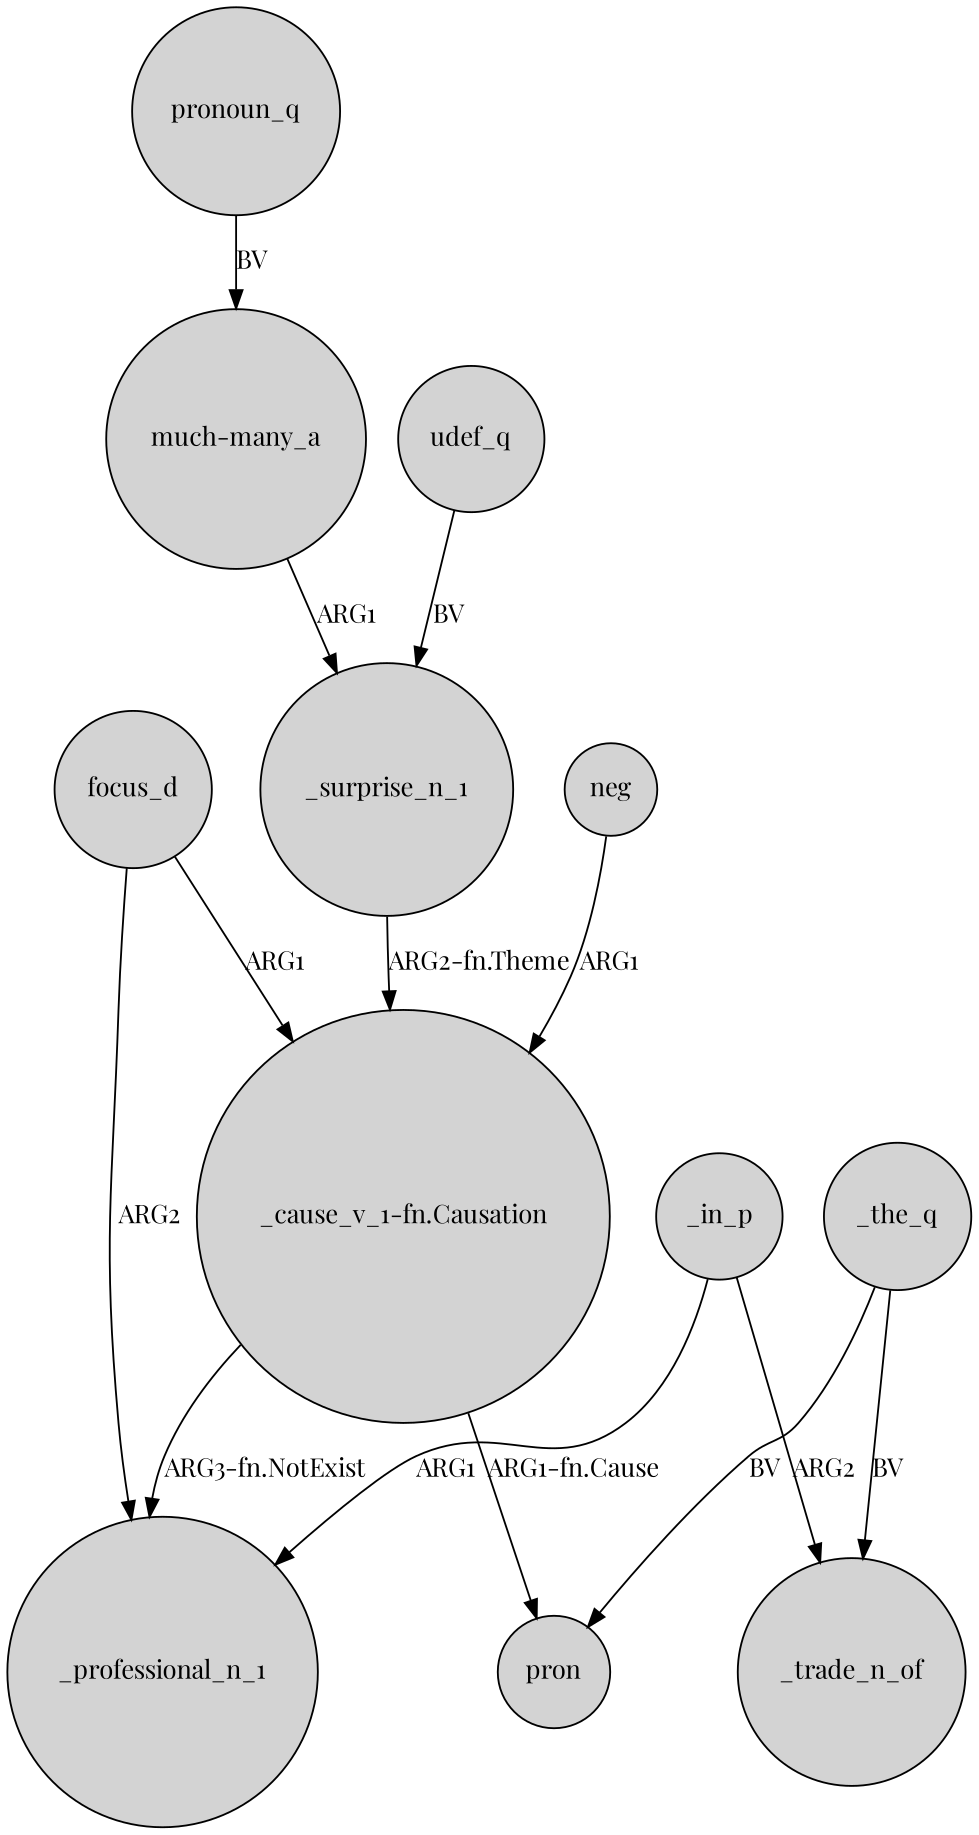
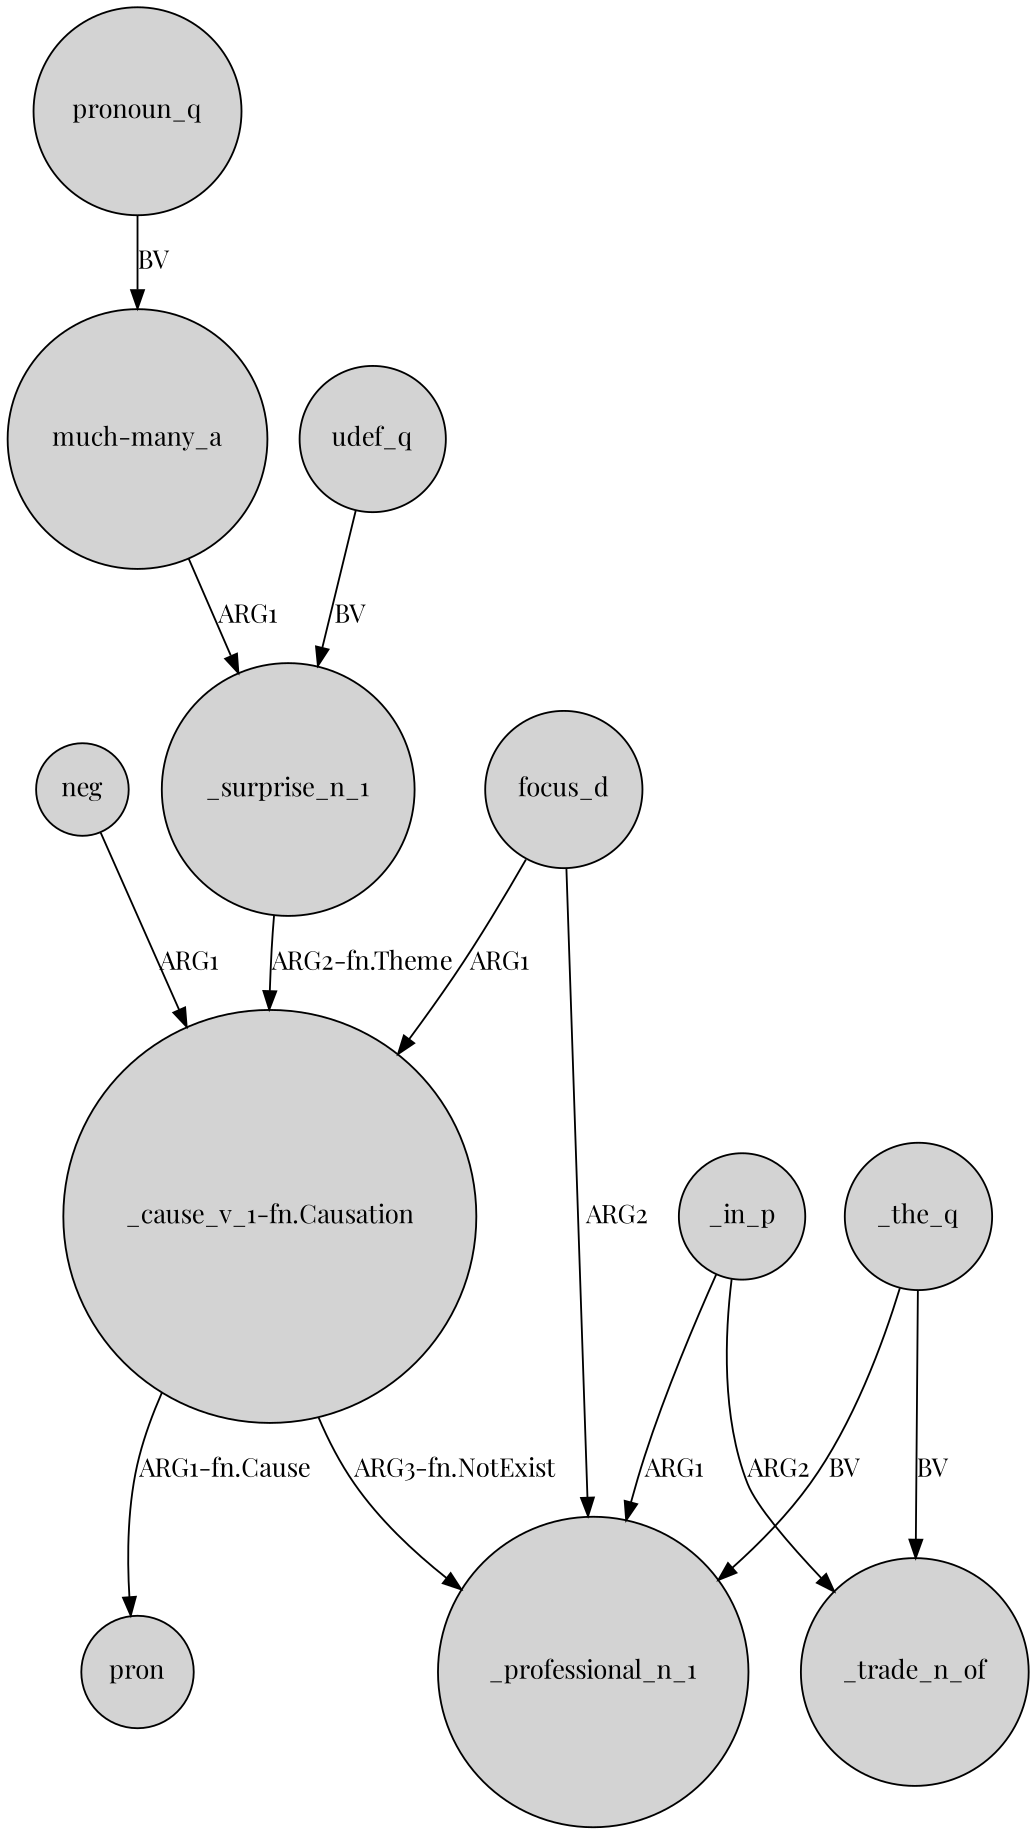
edge "_the_q" -> "pron": now "_the_q" -> "_professional_n_1"
